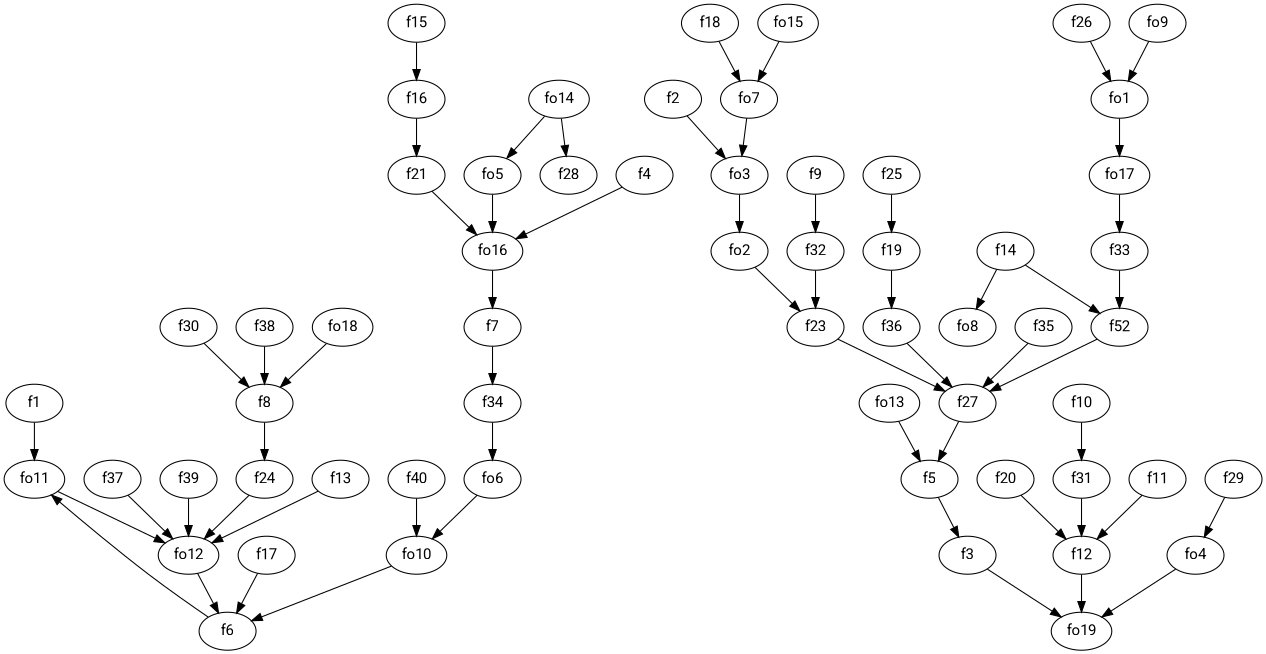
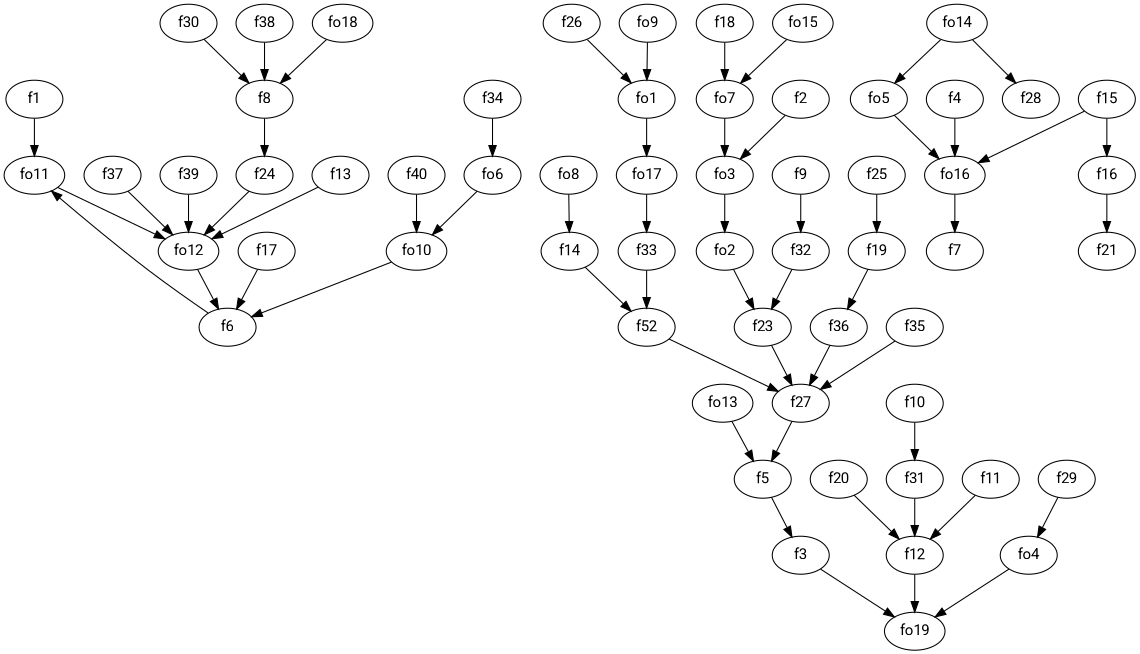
edge "f21" -> "fo16": now "f15" -> "fo16"
edge "f14" -> "fo8": reversed
edge "f7" -> "f34": removed
